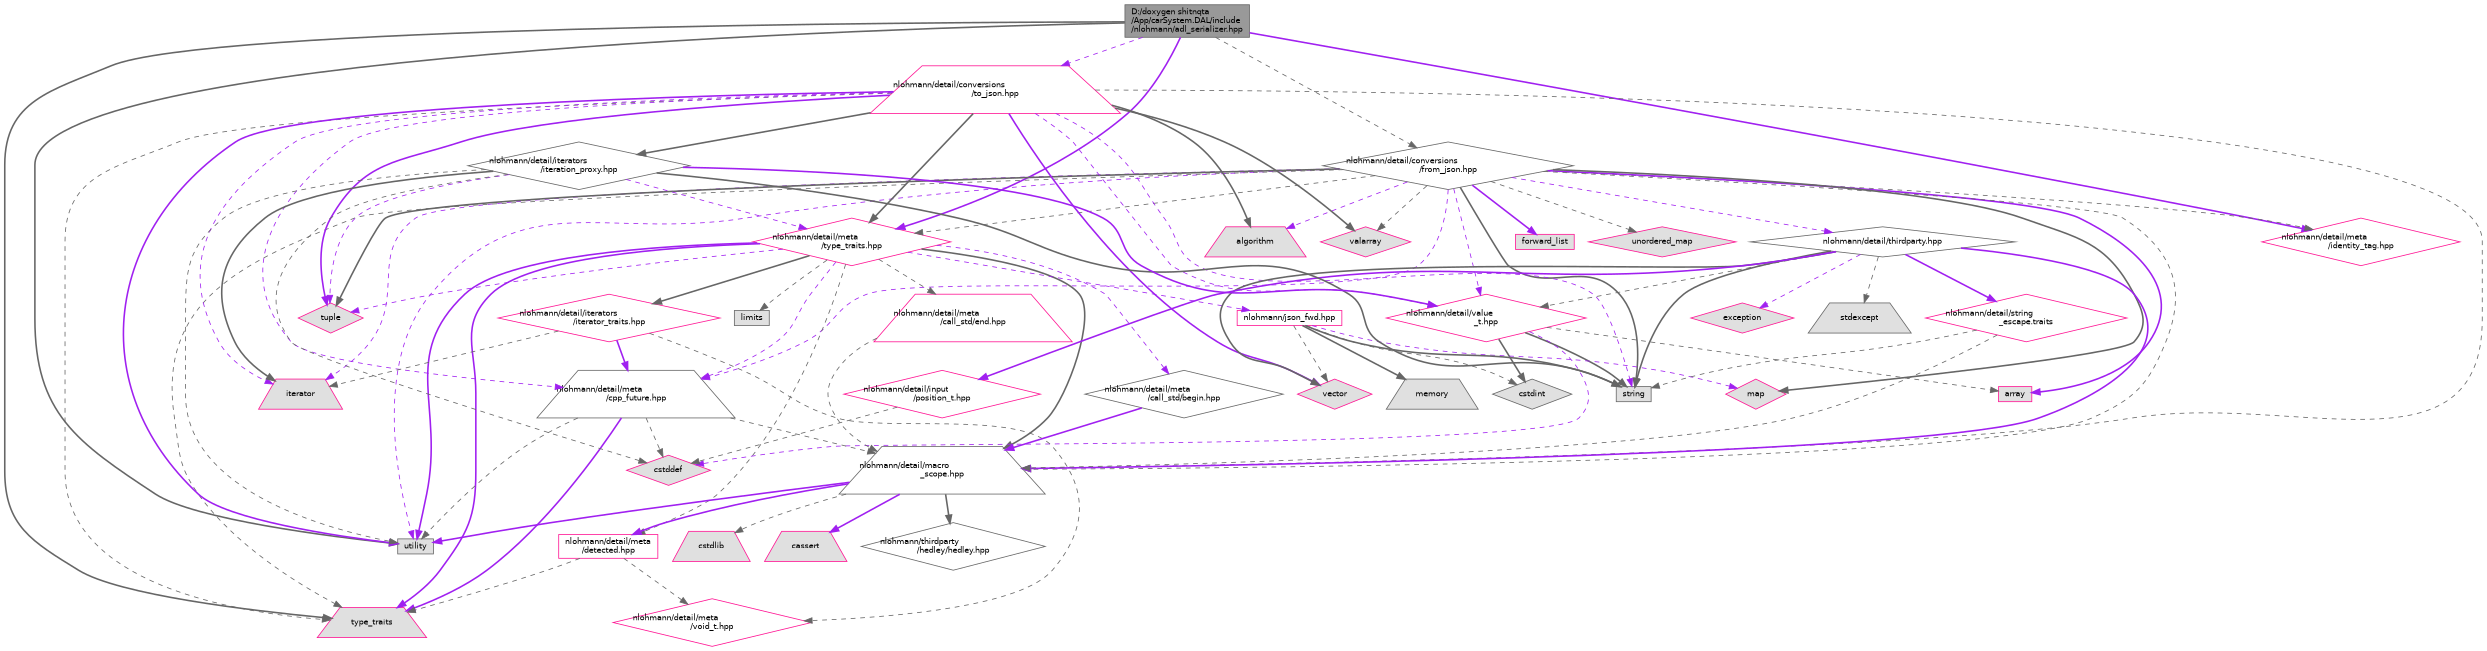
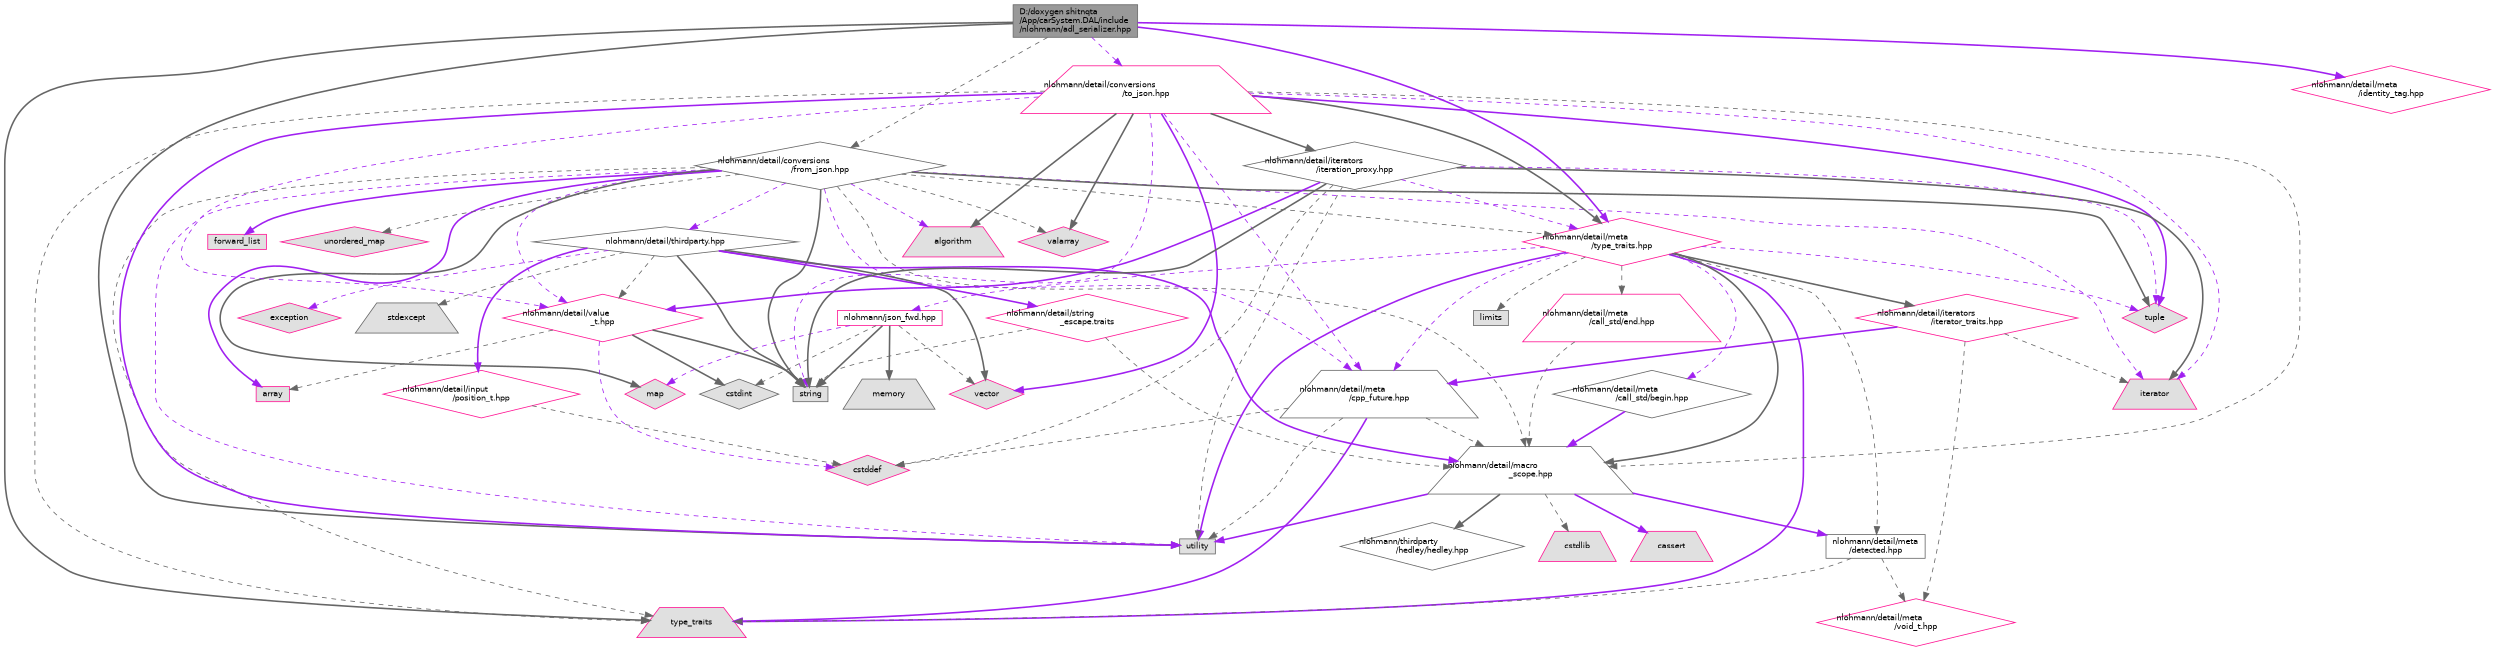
edge "nlohmann/detail/conversions /from_json.hpp" -> "nlohmann/detail/meta /identity_tag.hpp": removed
node "nlohmann/detail/meta /detected.hpp": color deeppink -> gray40
